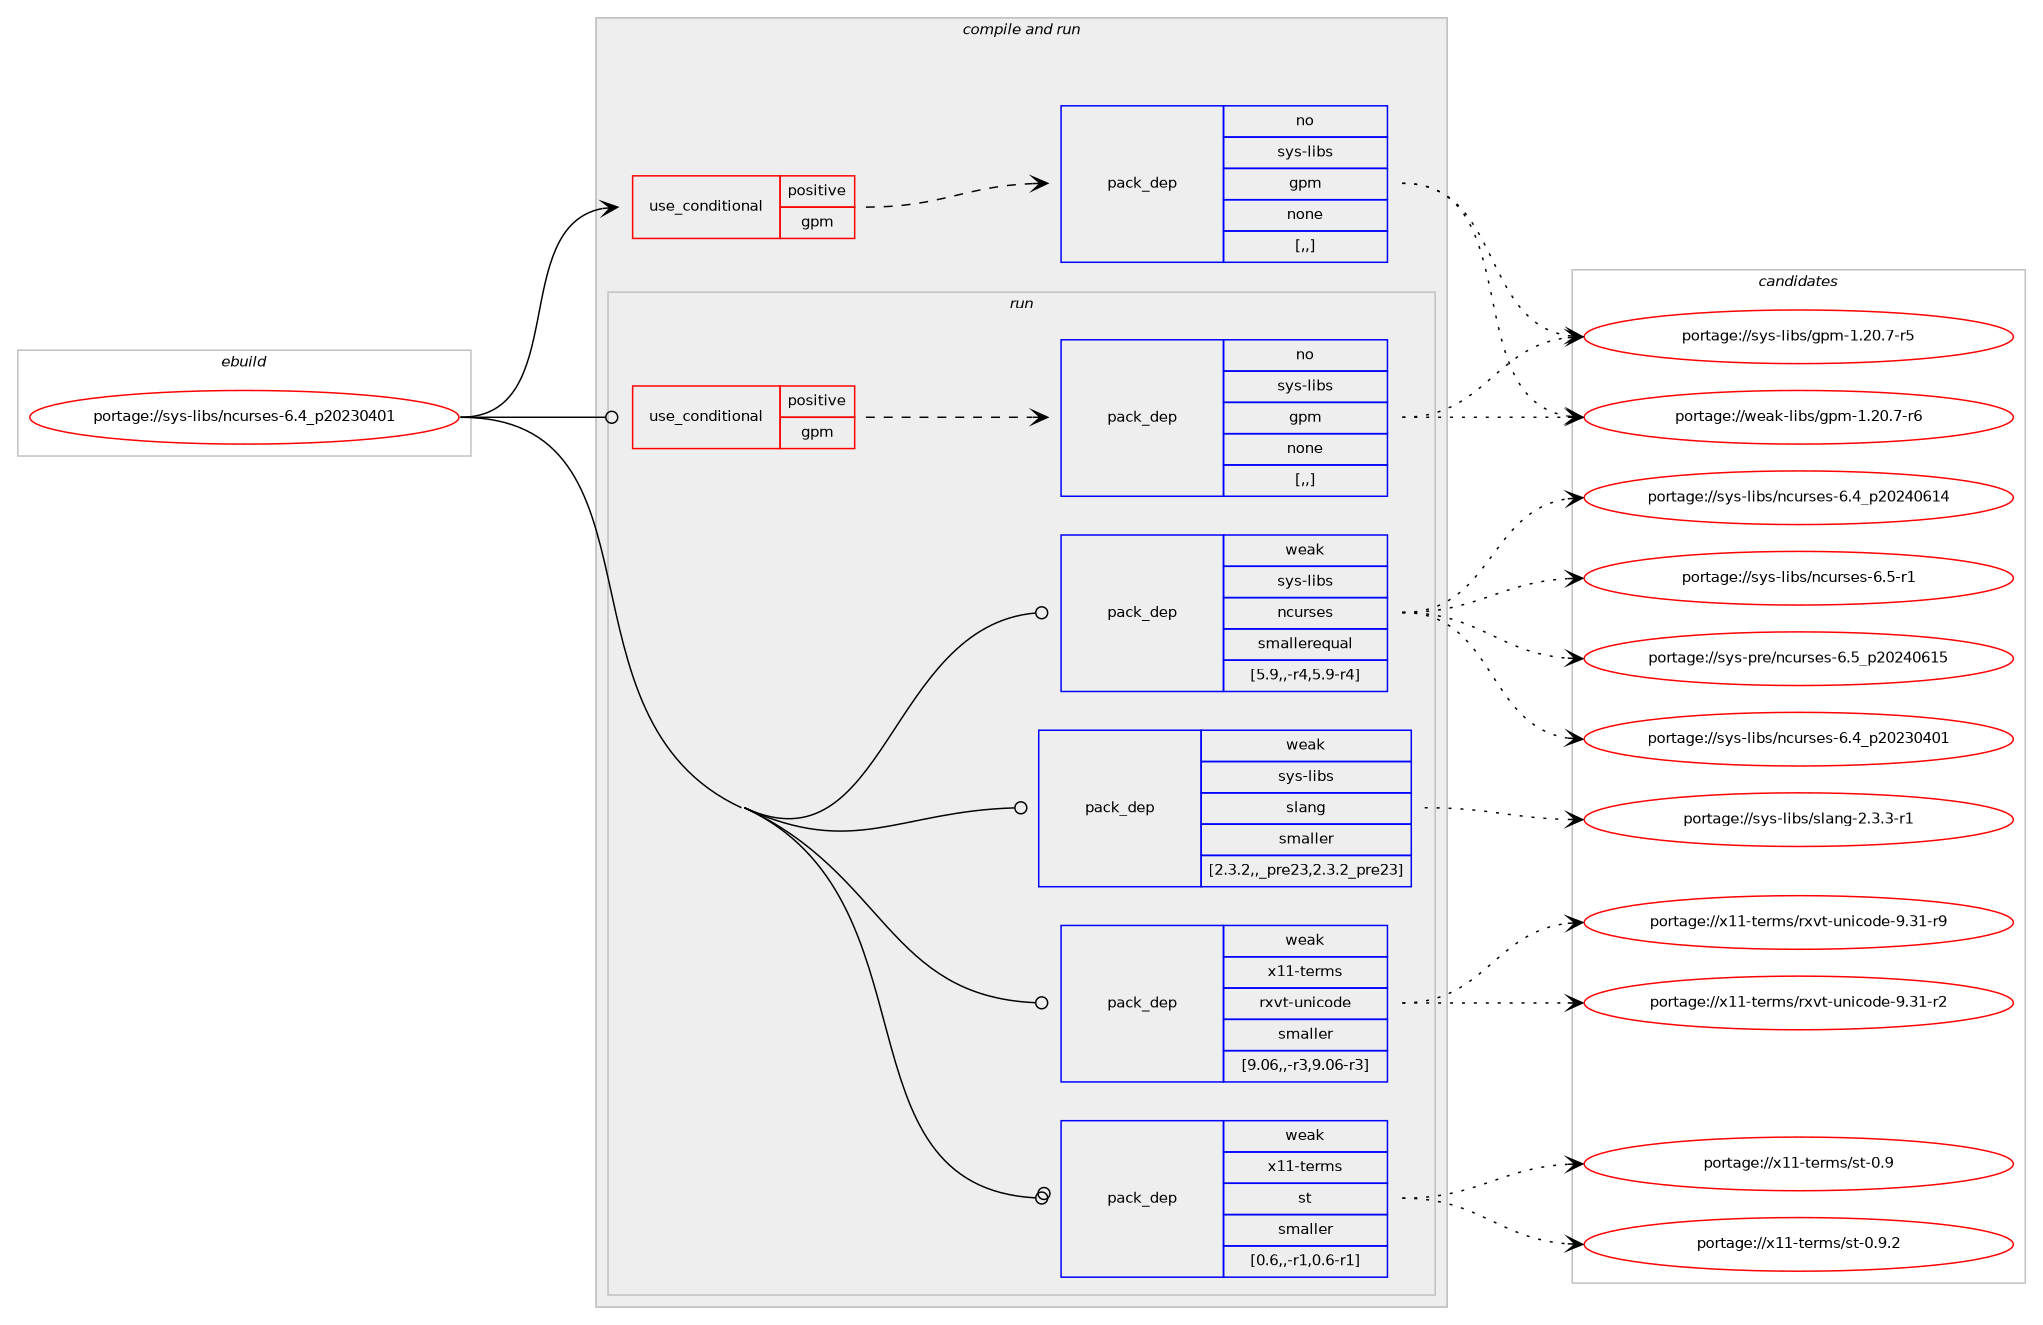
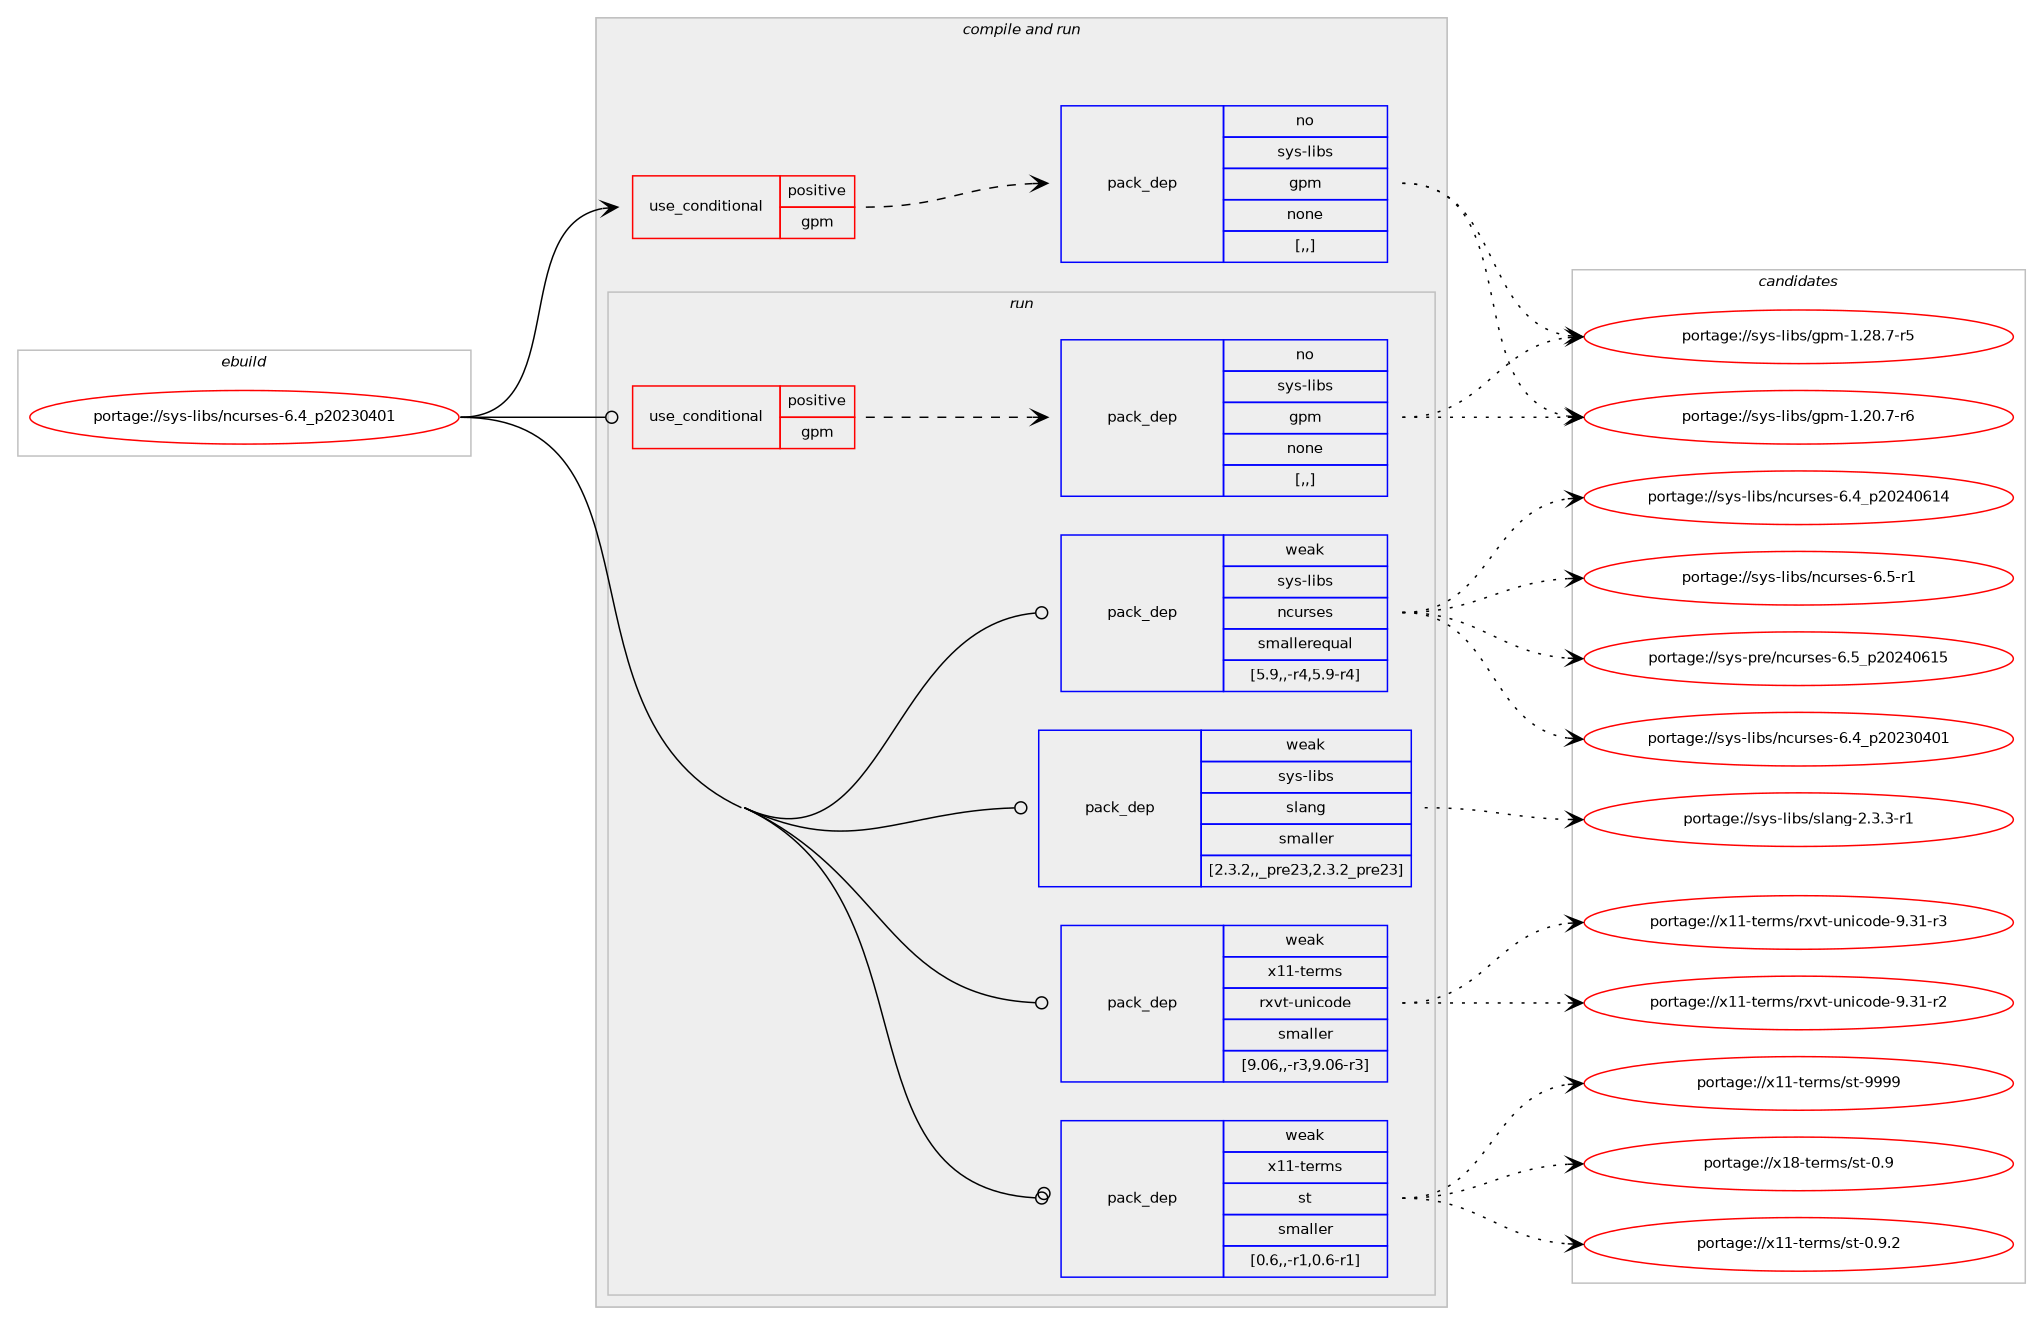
node "portage://sys-libs/gpm-1.20.7-r5": label "portage://sys-libs/gpm-1.20.7-r5" -> "portage://sys-libs/gpm-1.28.7-r5"
node "portage://weak-libs/gpm-1.20.7-r6": label "portage://weak-libs/gpm-1.20.7-r6" -> "portage://sys-libs/gpm-1.20.7-r6"
node "portage://x11-terms/rxvt-unicode-9.31-r9": label "portage://x11-terms/rxvt-unicode-9.31-r9" -> "portage://x11-terms/rxvt-unicode-9.31-r3"
node "portage://x11-terms/st-9999": added
node "portage://x11-terms/st-0.9": label "portage://x11-terms/st-0.9" -> "portage://x18-terms/st-0.9"
